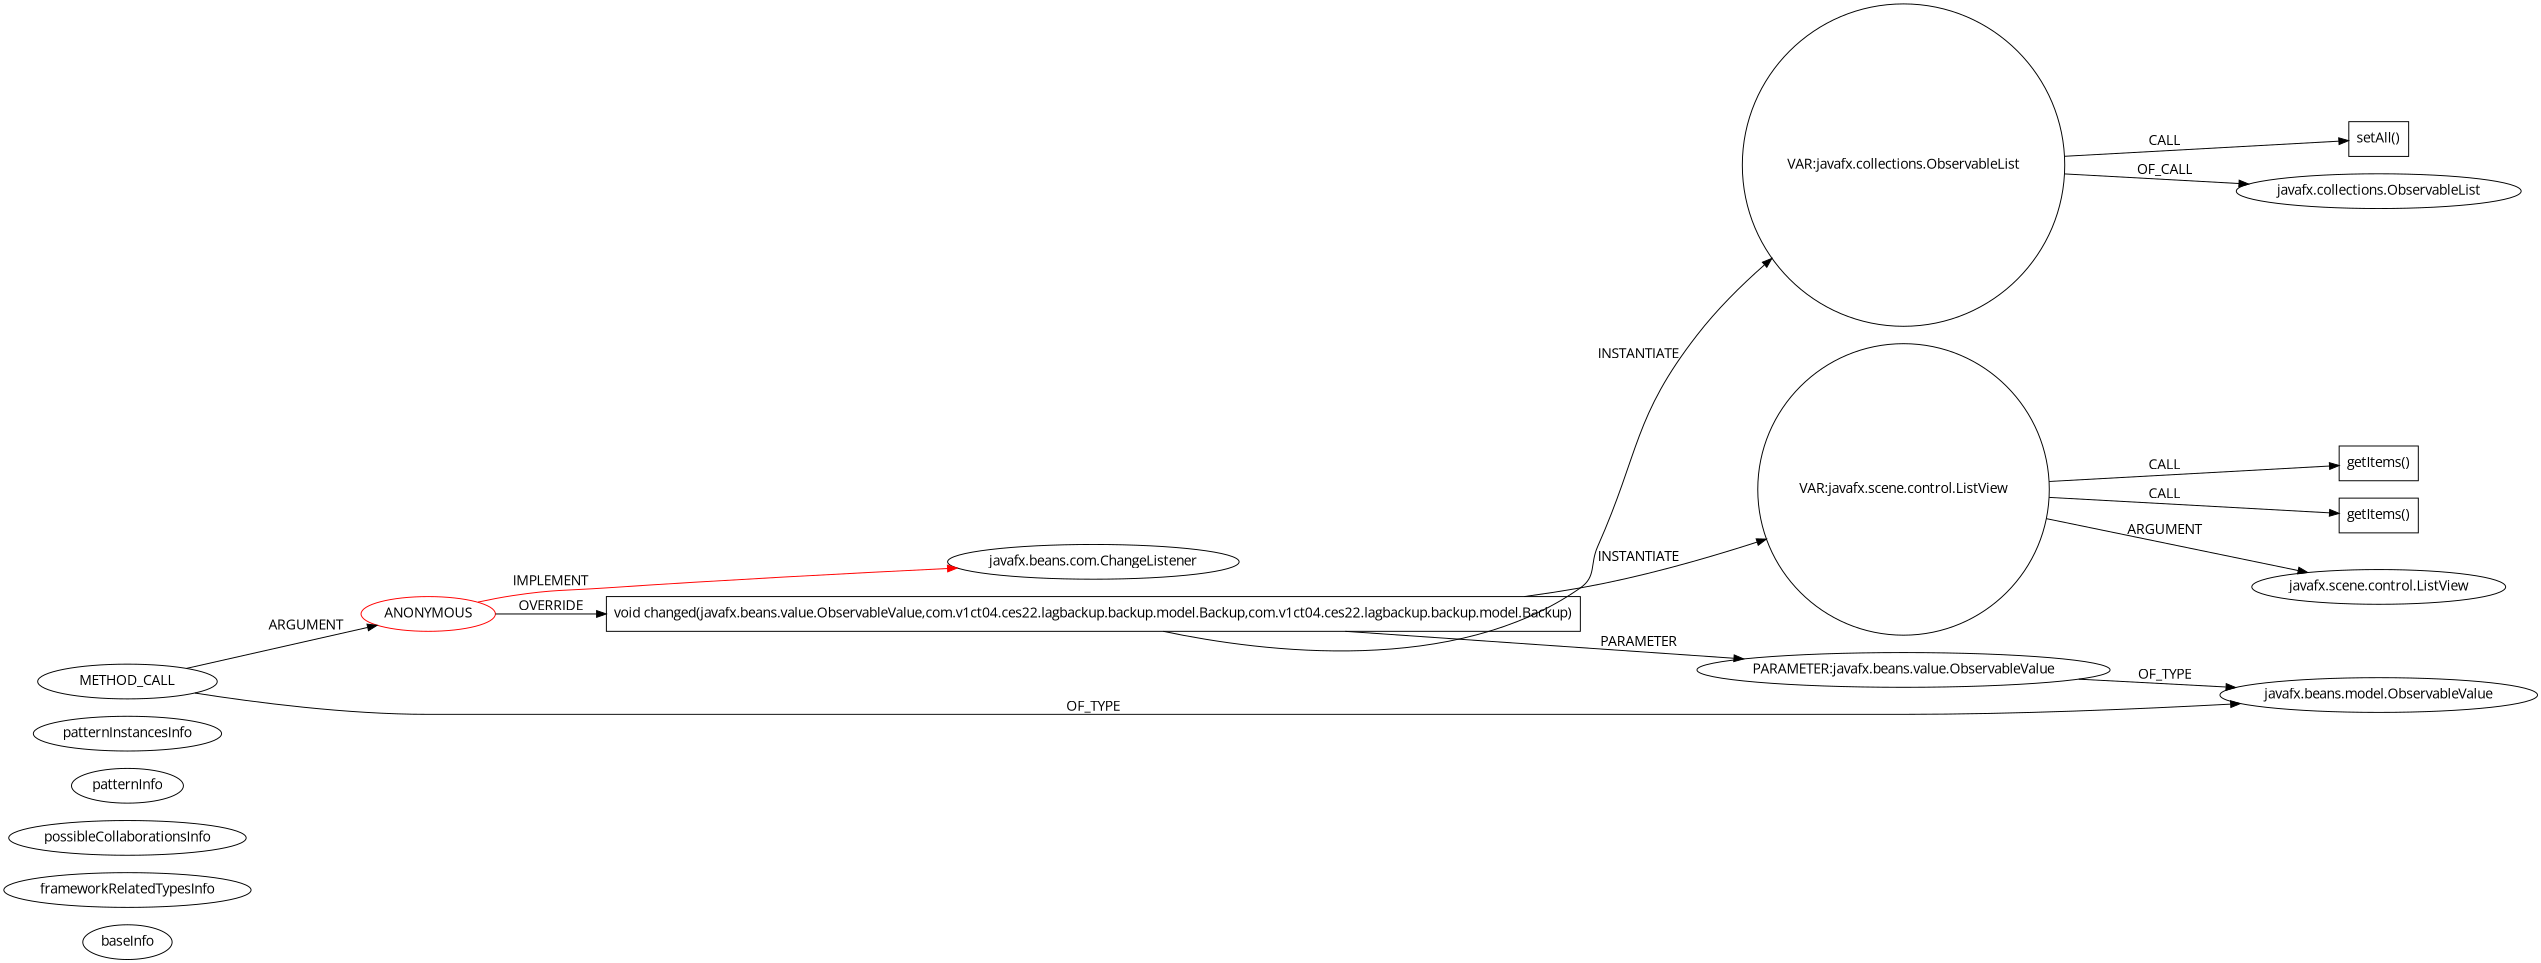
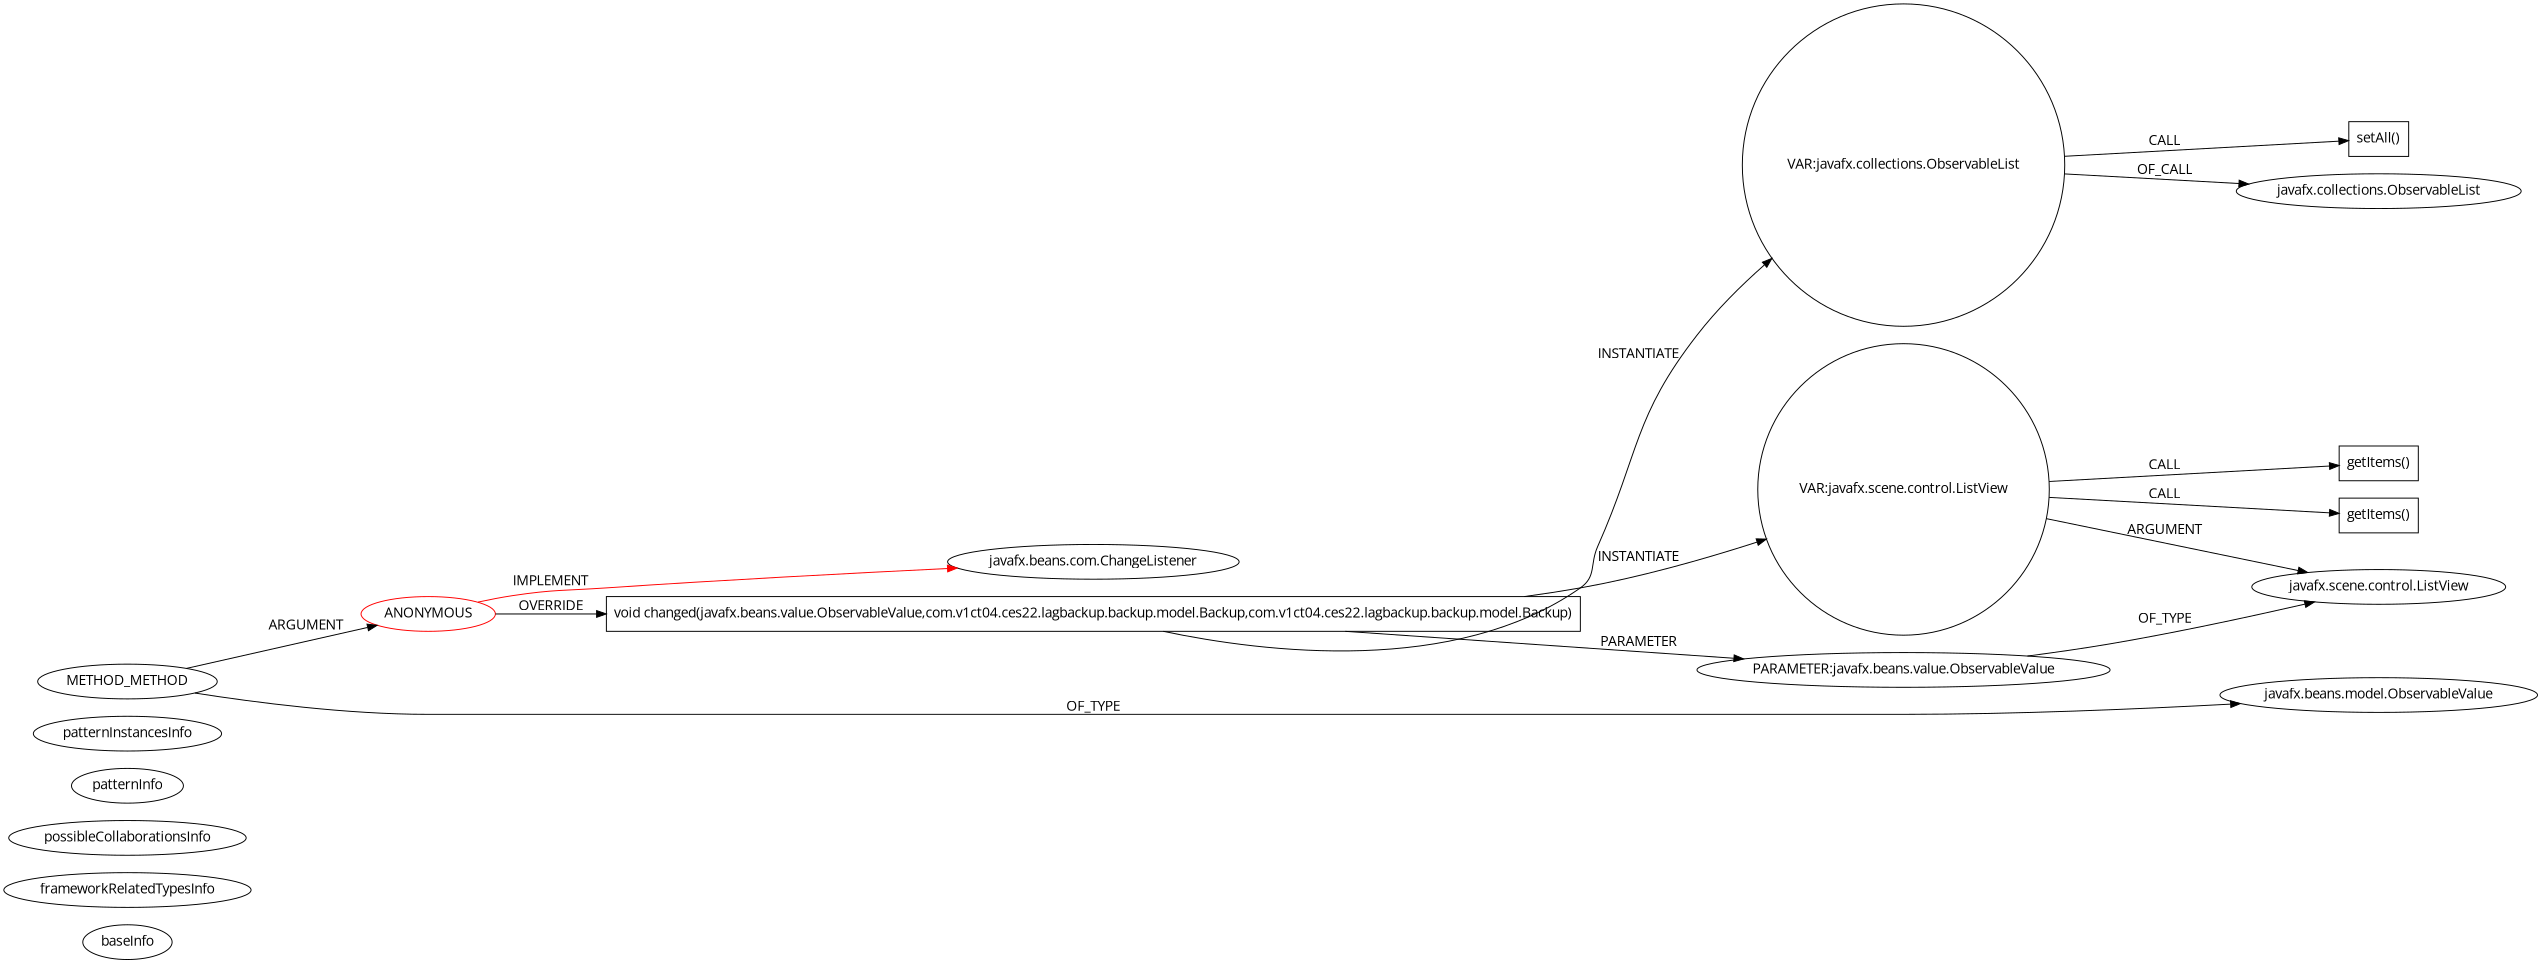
node "METHOD_CALL": label "METHOD_CALL" -> "METHOD_METHOD"
edge "PARAMETER:javafx.beans.value.ObservableValue" -> "javafx.beans.model.ObservableValue": now "PARAMETER:javafx.beans.value.ObservableValue" -> "javafx.scene.control.ListView"
